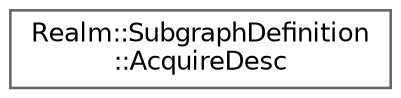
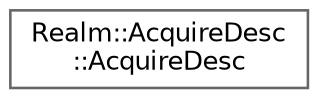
node "Realm::SubgraphDefinition ::AcquireDesc": label "Realm::SubgraphDefinition ::AcquireDesc" -> "Realm::AcquireDesc ::AcquireDesc"
